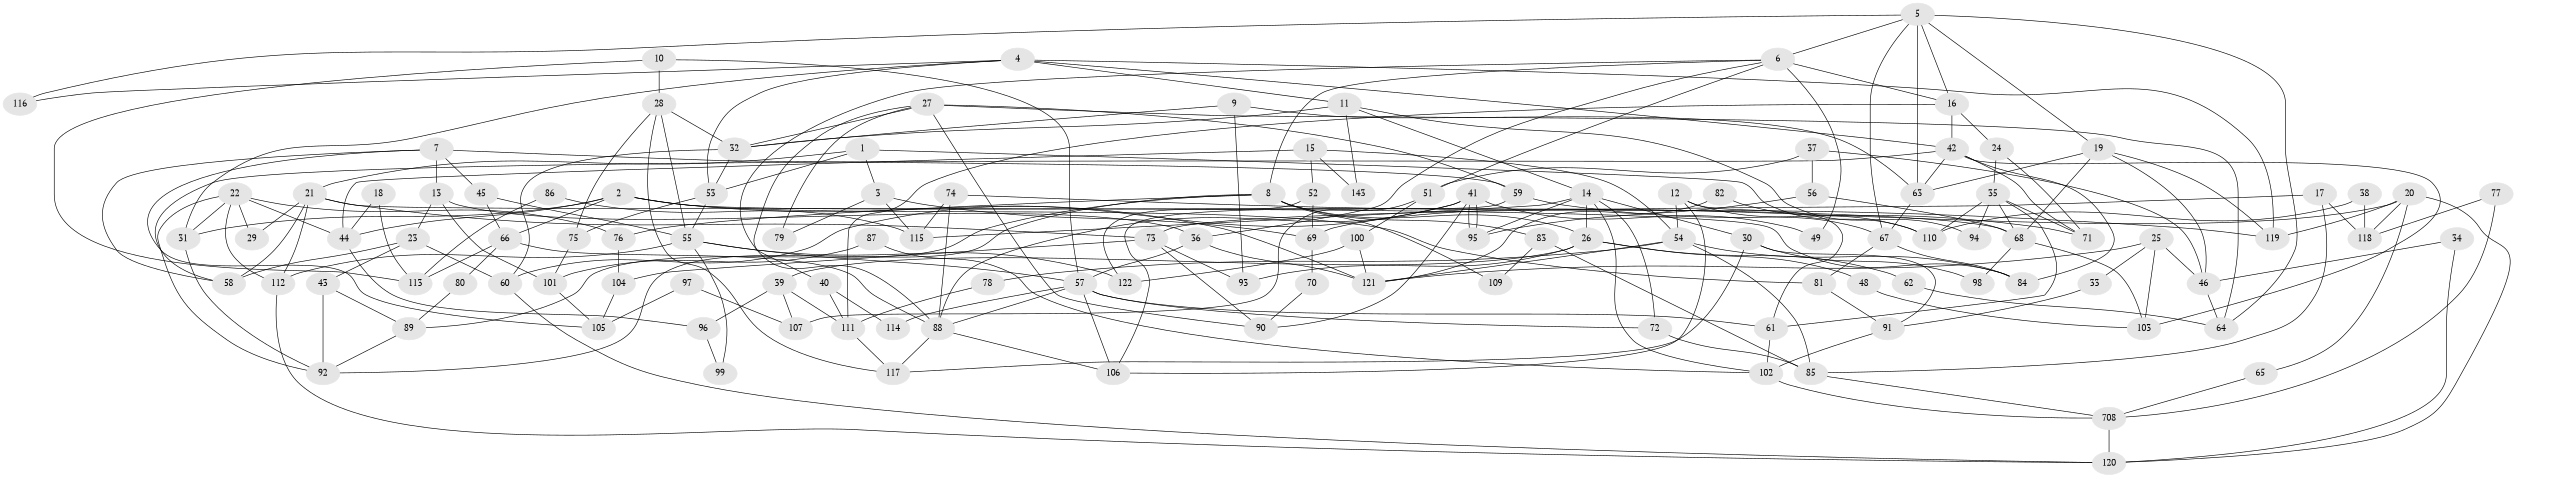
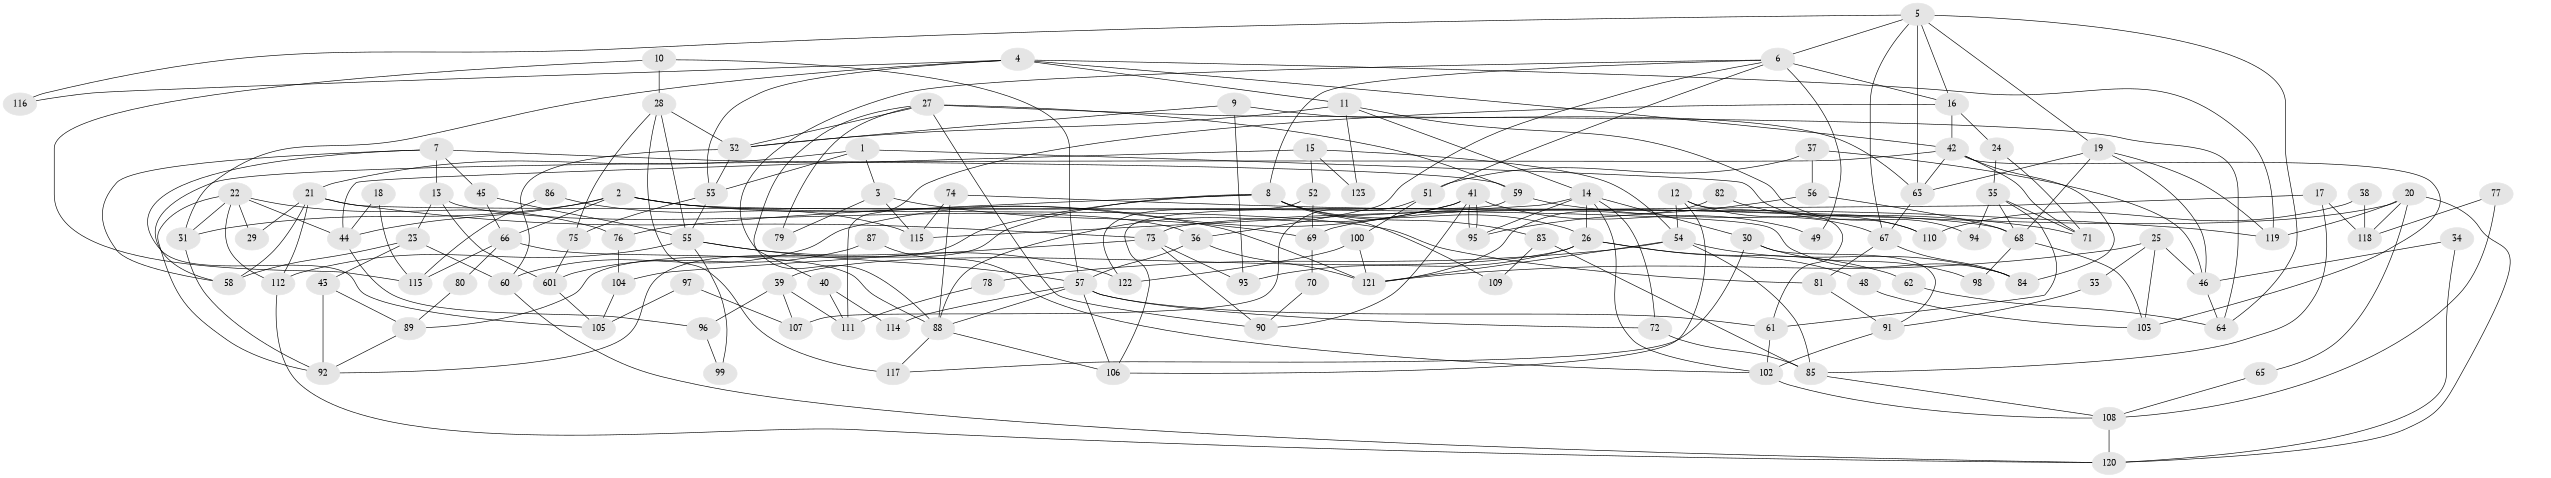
node "143": label "143" -> "123"
edge "35" -- "110": removed
node "101": label "101" -> "601"
edge "111" -- "117": removed
node "708": label "708" -> "108"
